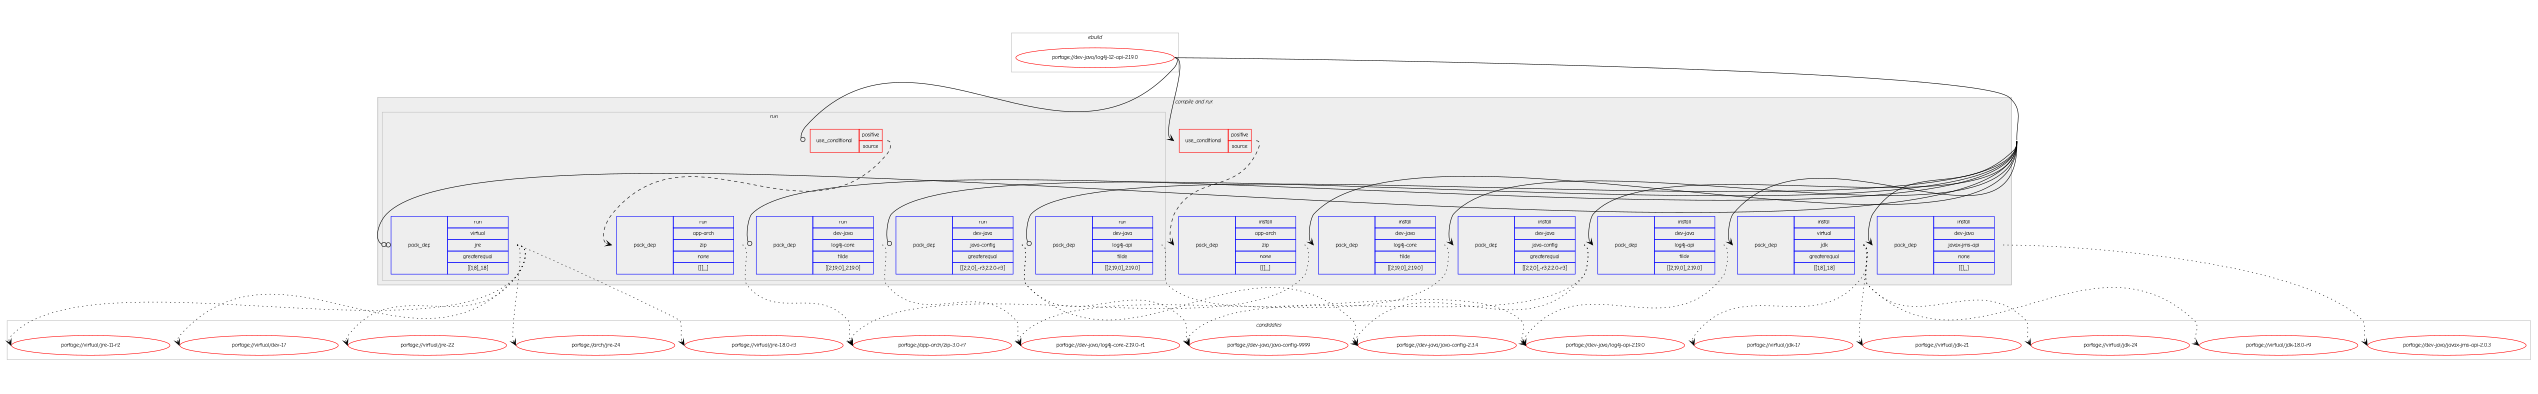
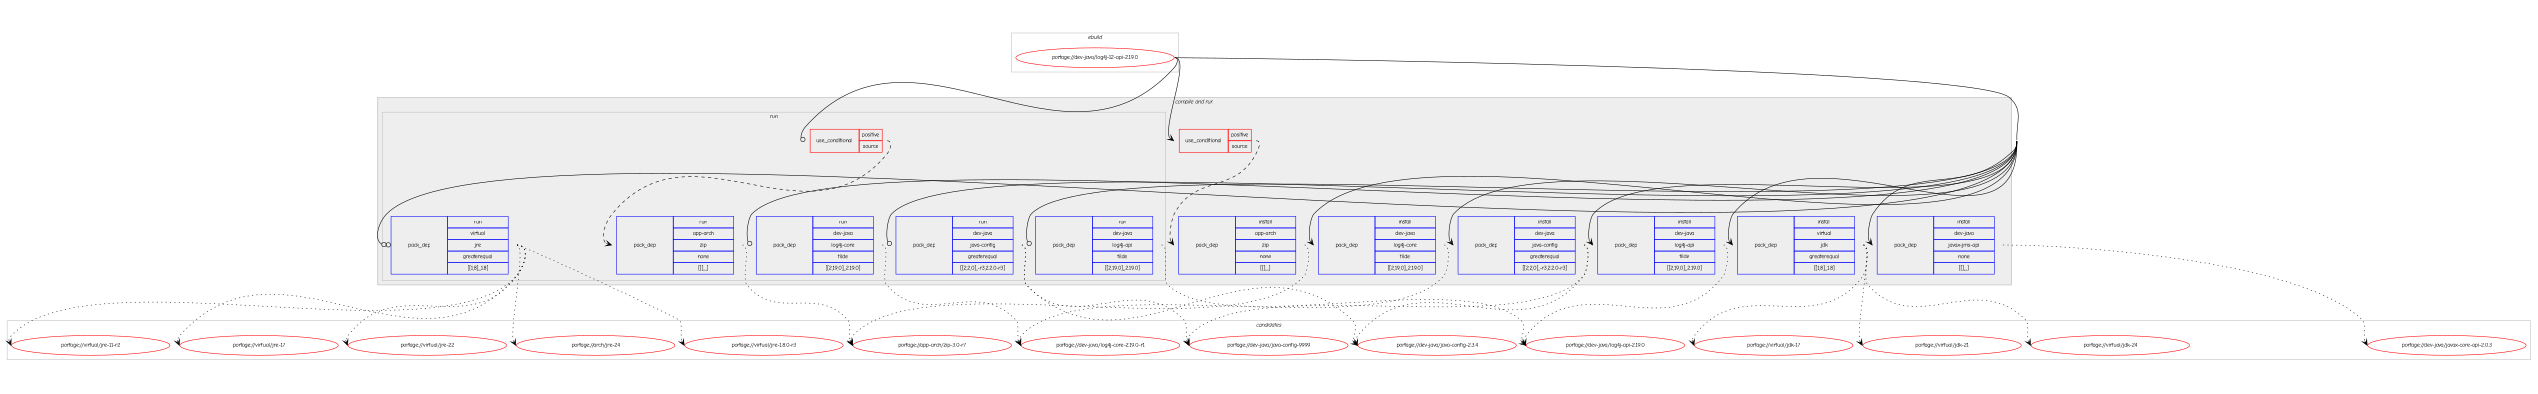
node "portage://virtual/dev-17": label "portage://virtual/dev-17" -> "portage://virtual/jre-17"
node "portage://virtual/jdk-1.8.0-r9": removed
node "portage://dev-java/javax-jms-api-2.0.3": label "portage://dev-java/javax-jms-api-2.0.3" -> "portage://dev-java/javax-core-api-2.0.3"
